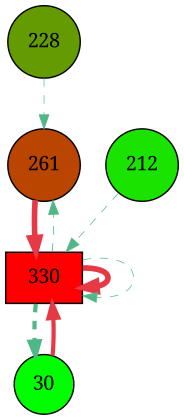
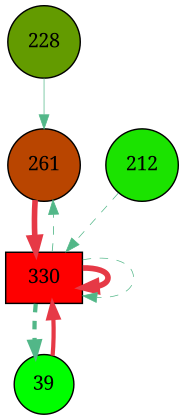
edge "228" -> "261": style dashed -> solid
node "30": label "30" -> "39"
